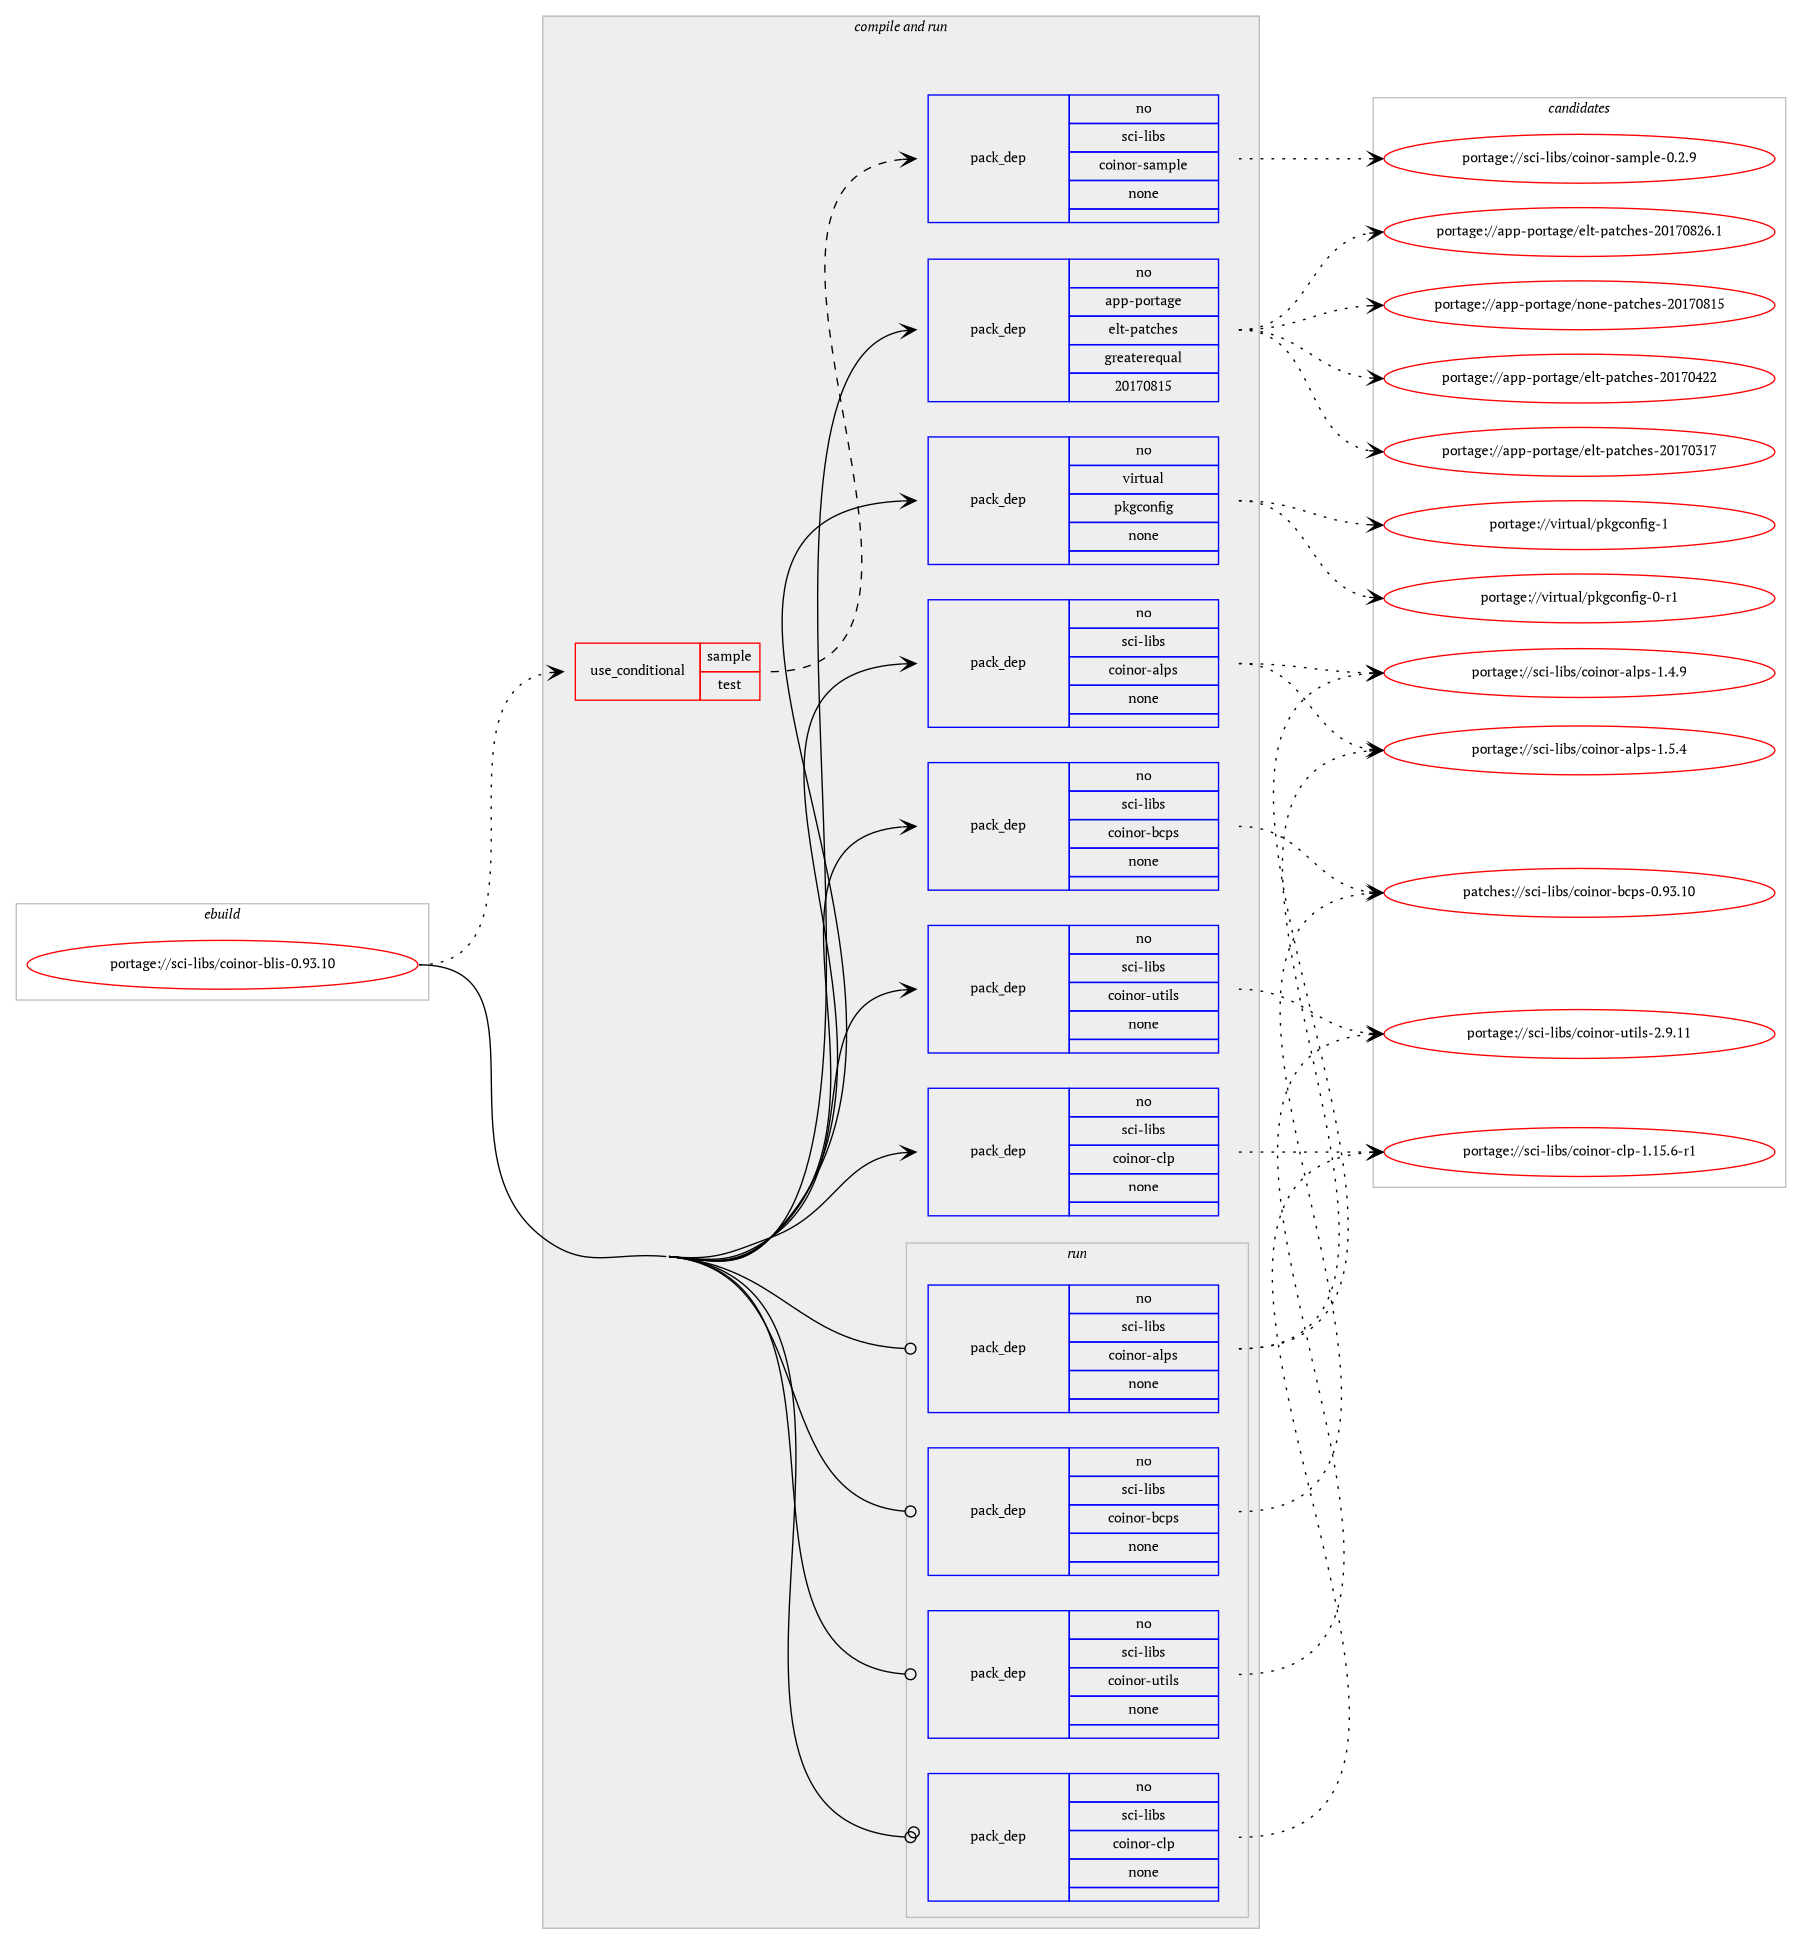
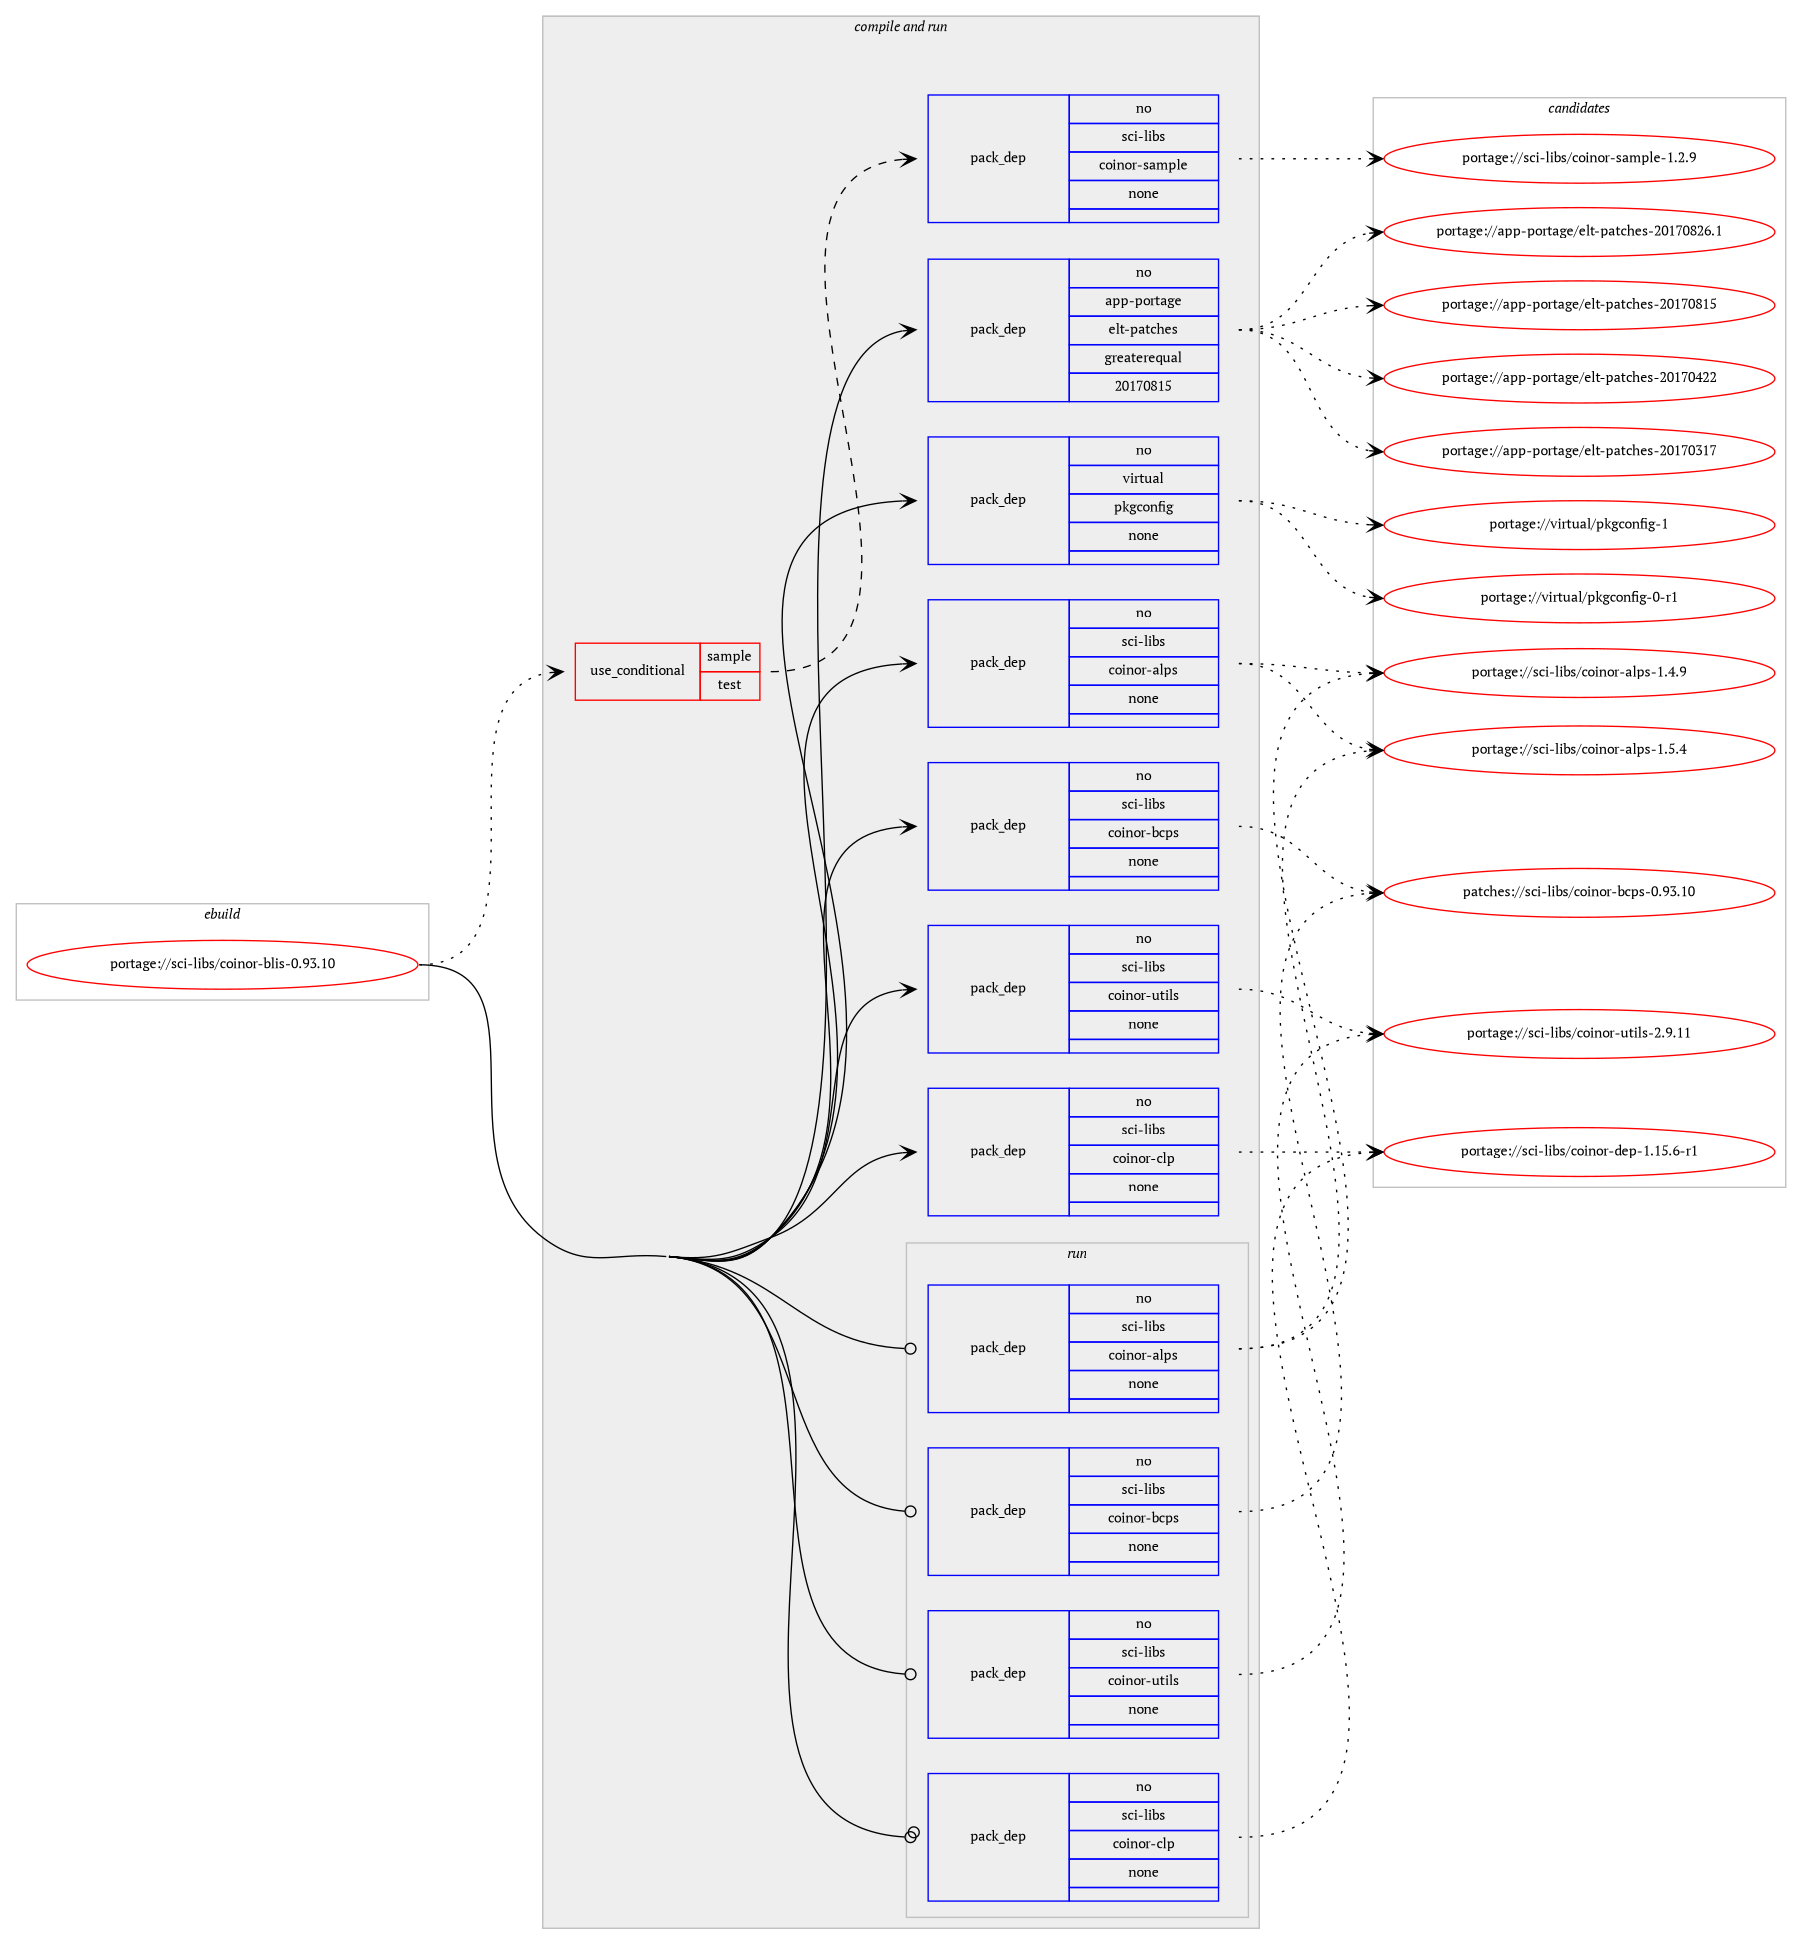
node "portage://sci-libs/coinor-sample-0.2.9": label "portage://sci-libs/coinor-sample-0.2.9" -> "portage://sci-libs/coinor-sample-1.2.9"
node "portage://app-portage/none-patches-20170815": label "portage://app-portage/none-patches-20170815" -> "portage://app-portage/elt-patches-20170815"
node "portage://sci-libs/coinor-clp-1.15.6-r1": label "portage://sci-libs/coinor-clp-1.15.6-r1" -> "portage://sci-libs/coinor-dep-1.15.6-r1"
